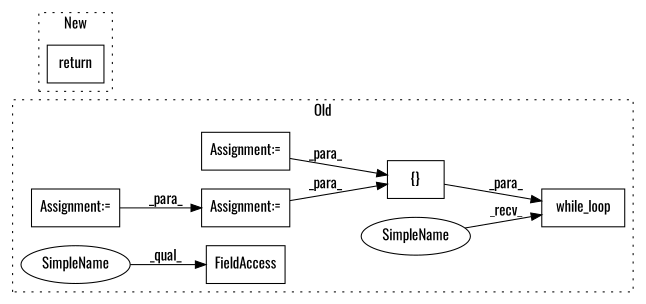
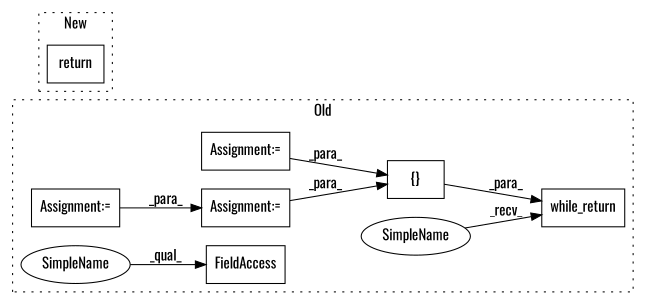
node "while_loop": label "while_loop" -> "while_return"
